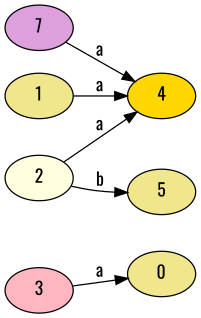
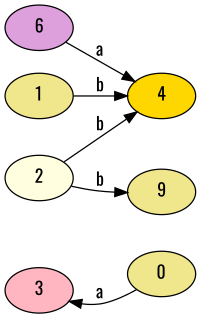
node "7": label "7" -> "6"
edge "1" -> "4": label "a" -> "b"
edge "2" -> "4": label "a" -> "b"
node "5": label "5" -> "9"
edge "3" -> "0": reversed
